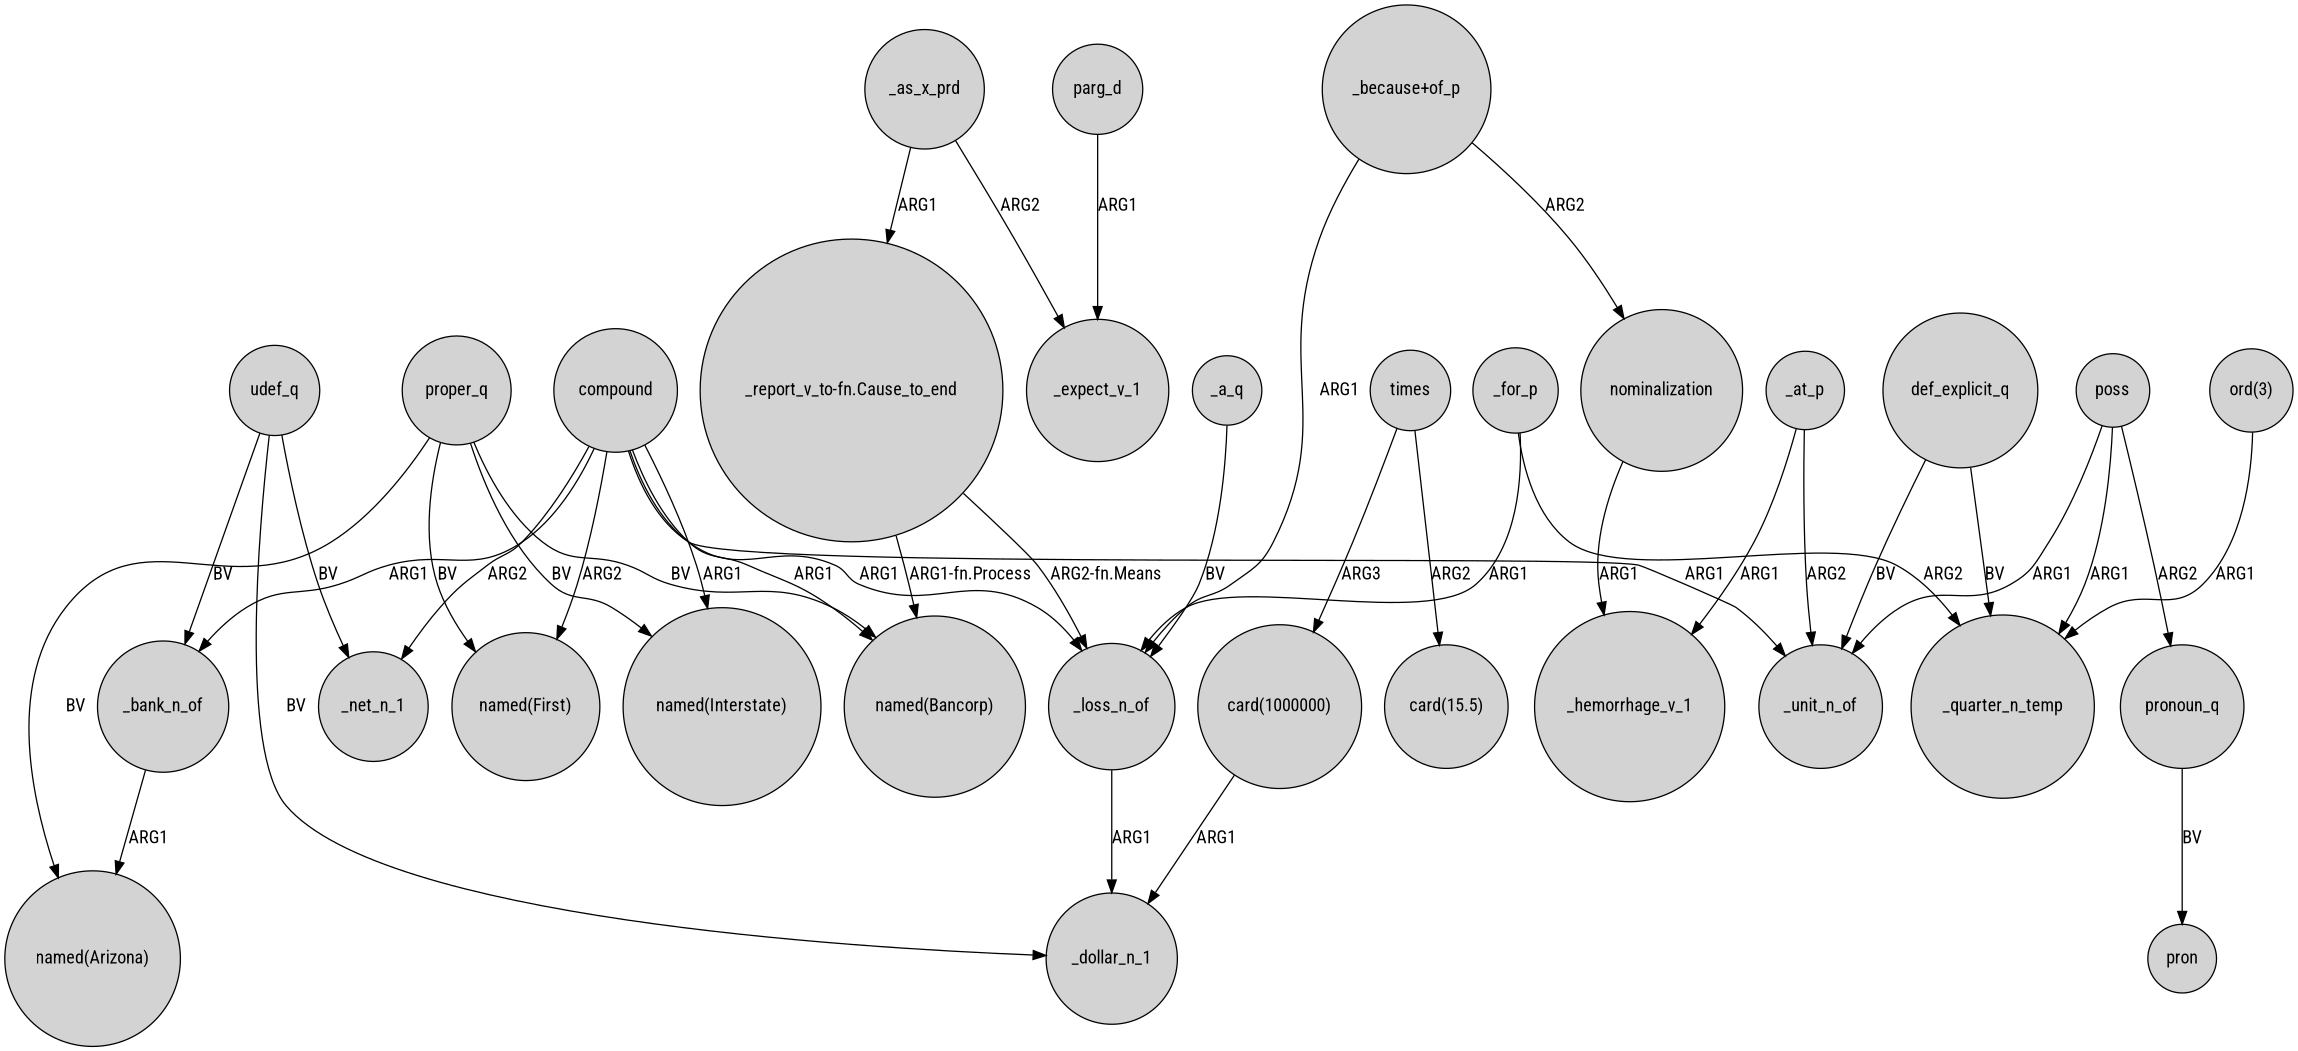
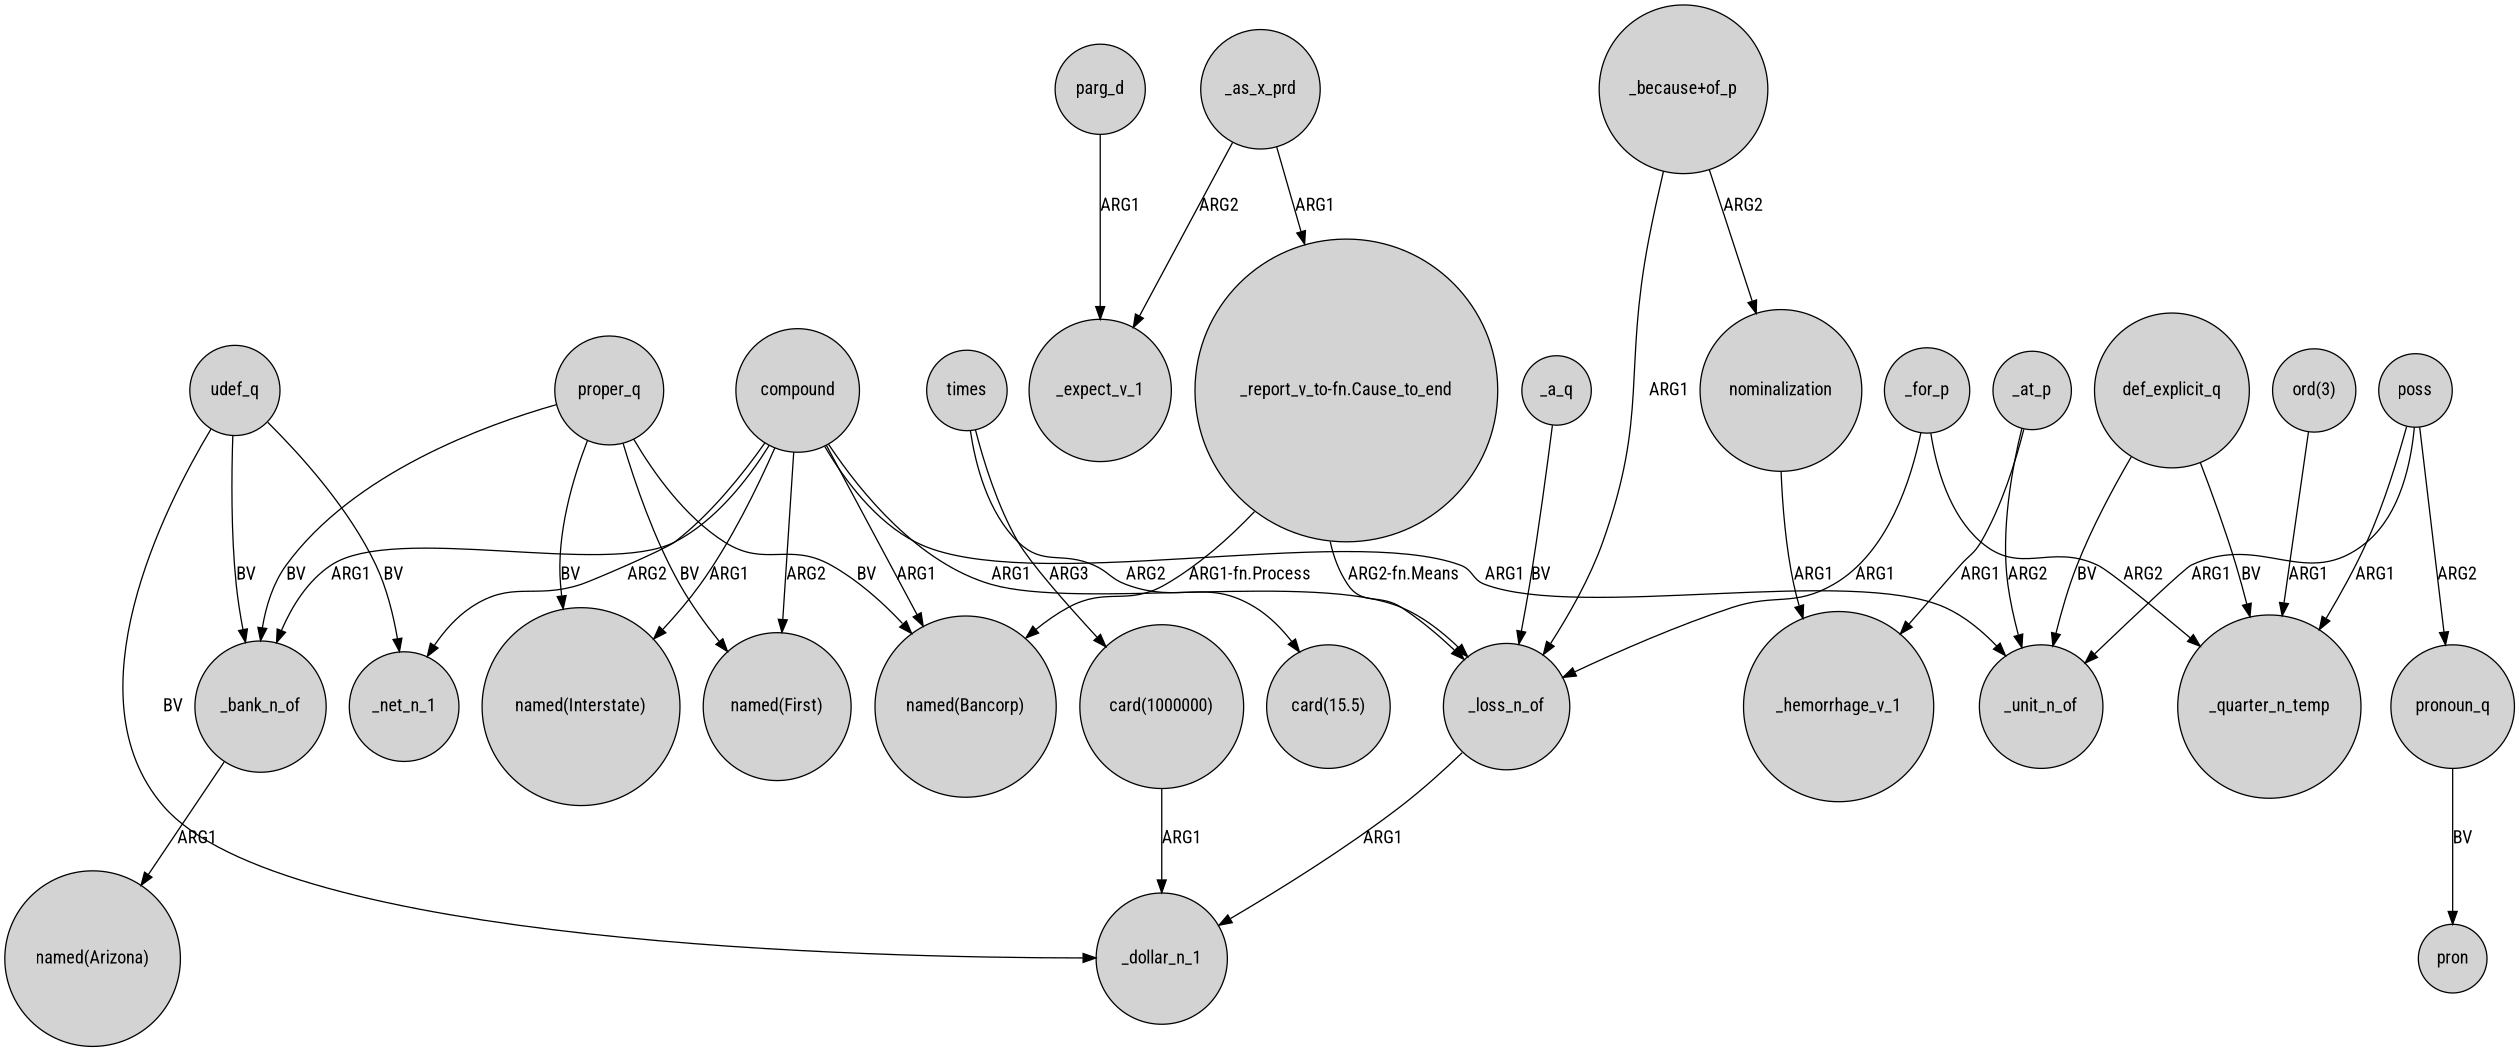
edge "proper_q" -> "named(Arizona)": now "proper_q" -> "_bank_n_of"
